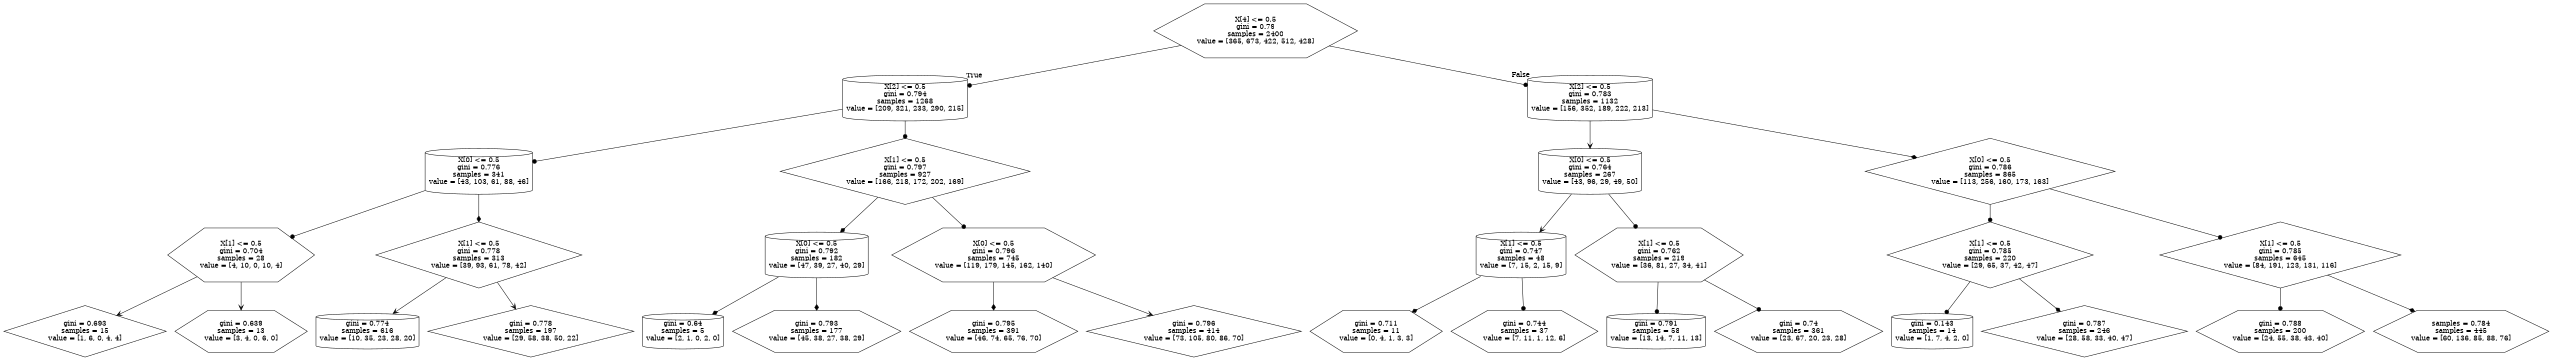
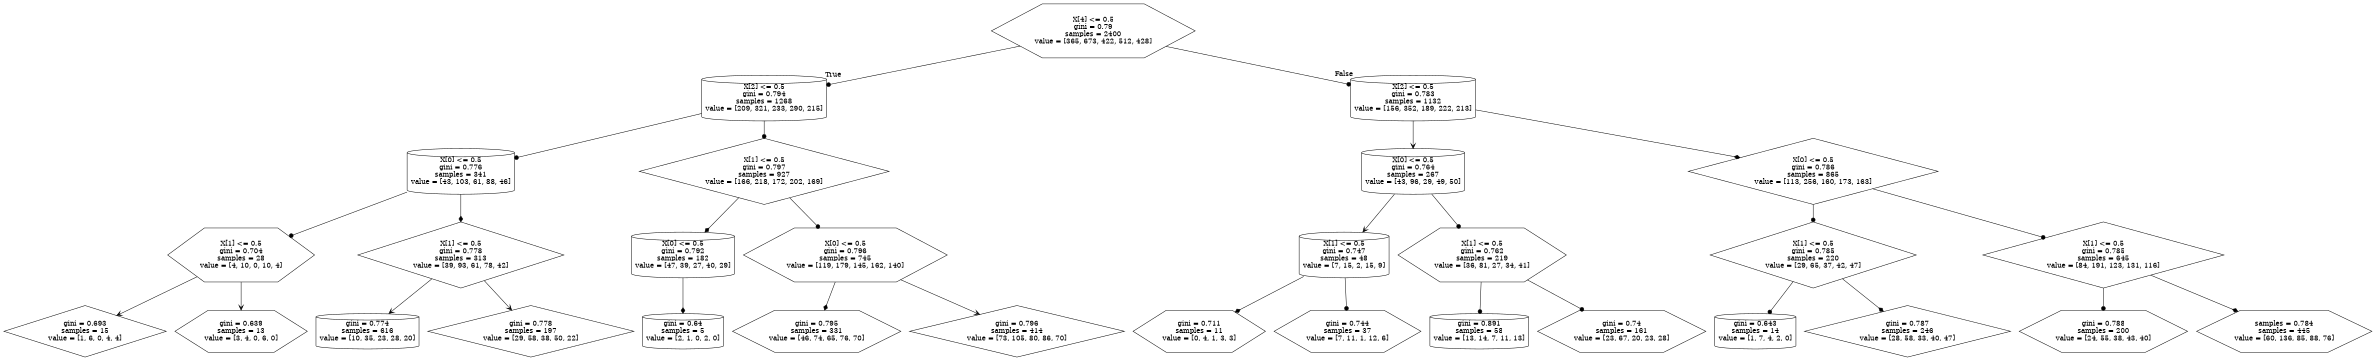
node "gini = 0.793 samples = 177 value = [45, 38, 27, 38, 29]": removed
node "gini = 0.795 samples = 391 value = [46, 74, 65, 76, 70]": label "gini = 0.795 samples = 391 value = [46, 74, 65, 76, 70]" -> "gini = 0.795 samples = 331 value = [46, 74, 65, 76, 70]"
node "gini = 0.791 samples = 58 value = [13, 14, 7, 11, 13]": label "gini = 0.791 samples = 58 value = [13, 14, 7, 11, 13]" -> "gini = 0.891 samples = 58 value = [13, 14, 7, 11, 13]"
node "gini = 0.74 samples = 361 value = [23, 67, 20, 23, 28]": label "gini = 0.74 samples = 361 value = [23, 67, 20, 23, 28]" -> "gini = 0.74 samples = 161 value = [23, 67, 20, 23, 28]"
node "gini = 0.143 samples = 14 value = [1, 7, 4, 2, 0]": label "gini = 0.143 samples = 14 value = [1, 7, 4, 2, 0]" -> "gini = 0.643 samples = 14 value = [1, 7, 4, 2, 0]"
